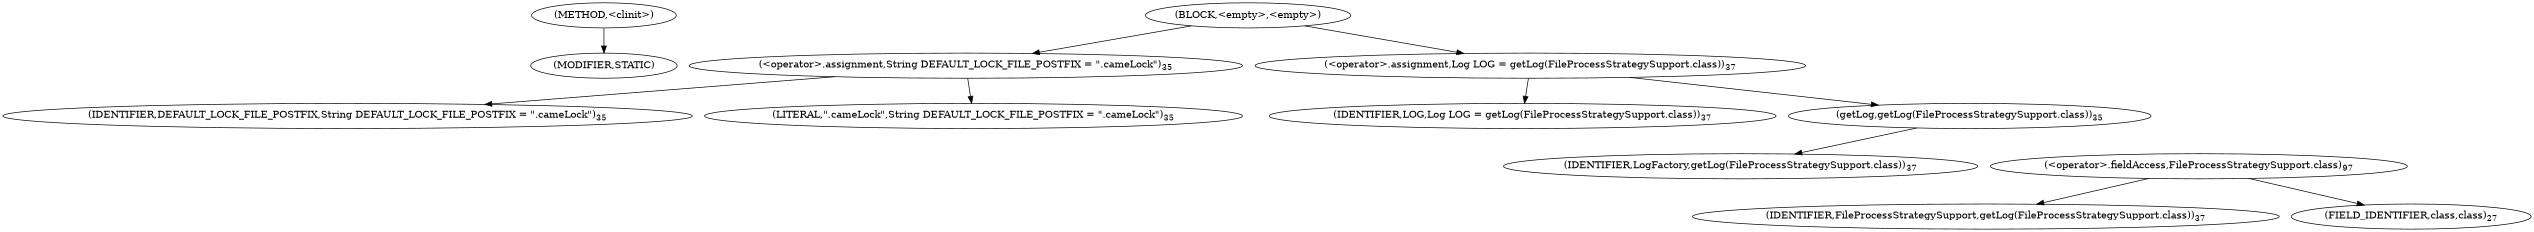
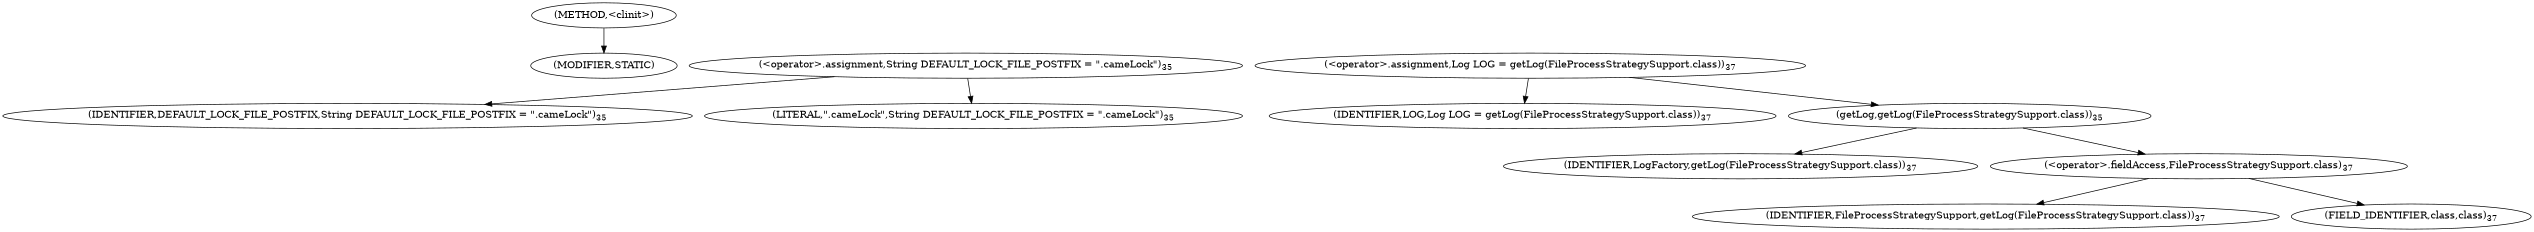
node "(BLOCK,<empty>,<empty>)": removed
edge "(getLog,getLog(FileProcessStrategySupport.class))" -> "(<operator>.fieldAccess,FileProcessStrategySupport.class)": added
node "(<operator>.fieldAccess,FileProcessStrategySupport.class)": text "97" -> "37"
node "(FIELD_IDENTIFIER,class,class)": text "27" -> "37"
